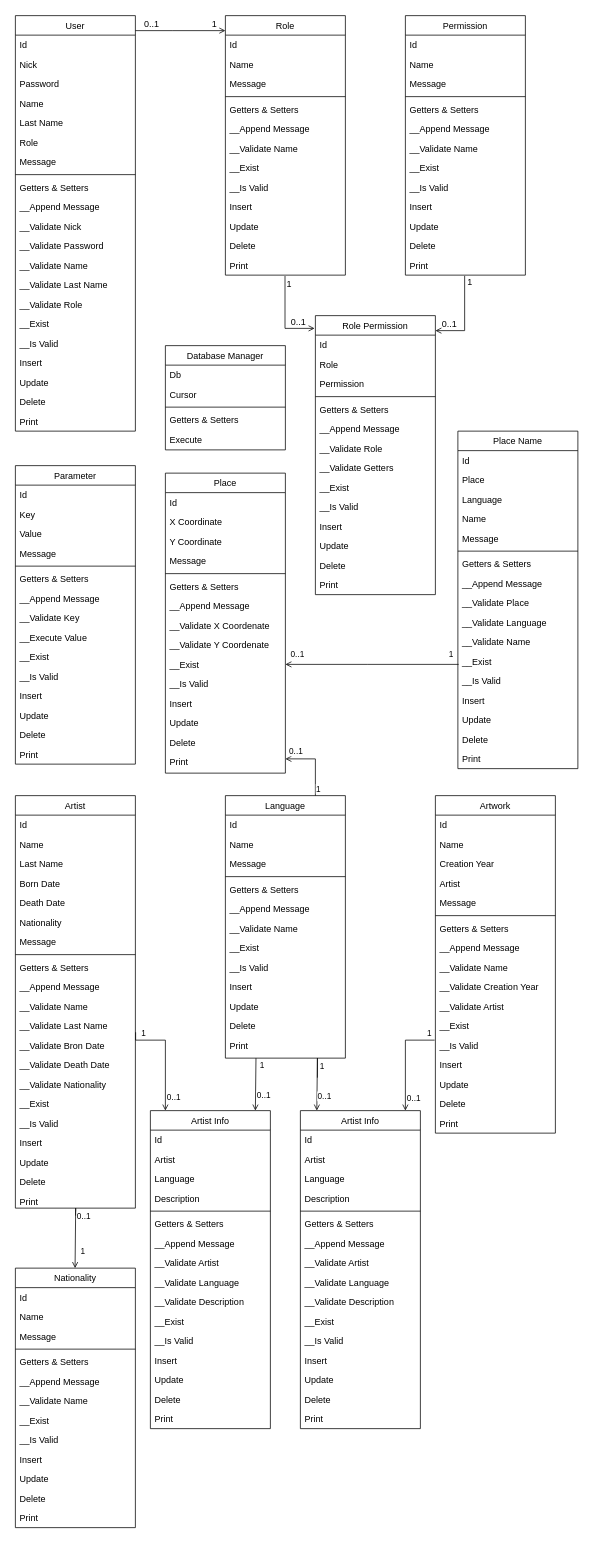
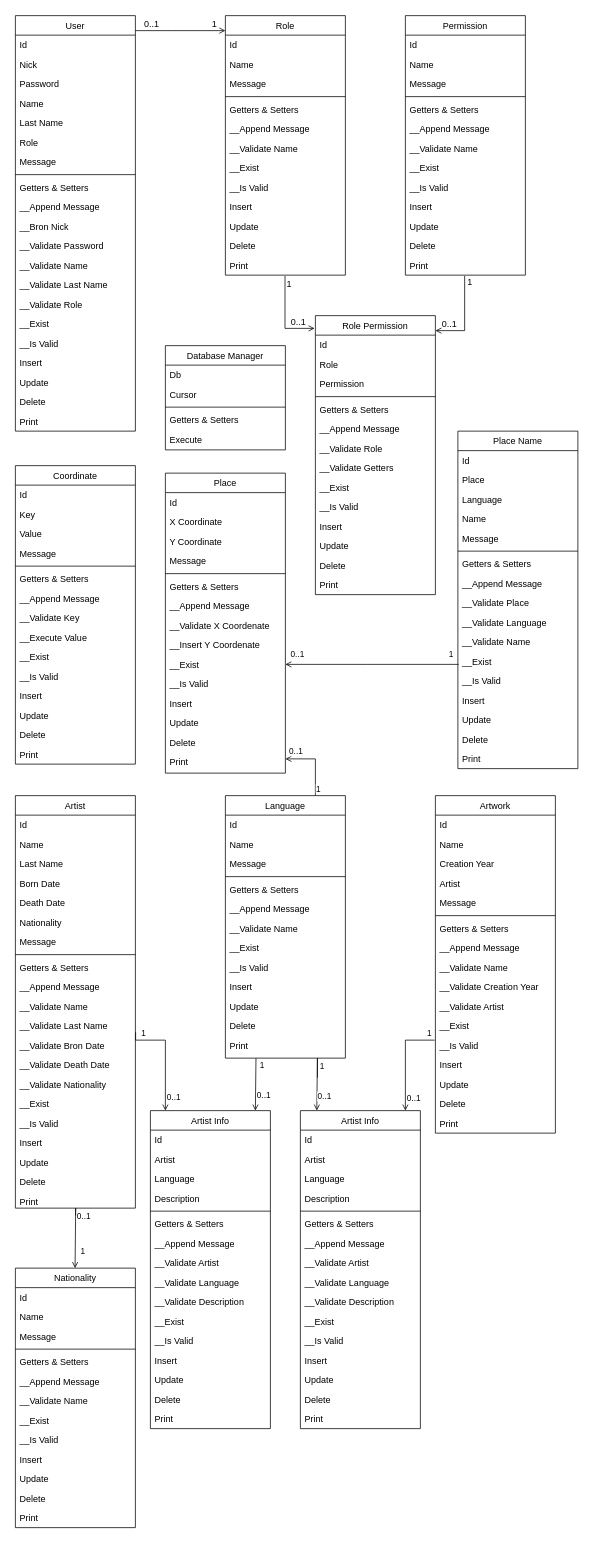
node "__Validate Nick": label "__Validate Nick" -> "__Bron Nick"
node "Parameter": label "Parameter" -> "Coordinate"
node "__Validate Y Coordenate": label "__Validate Y Coordenate" -> "__Insert Y Coordenate"
